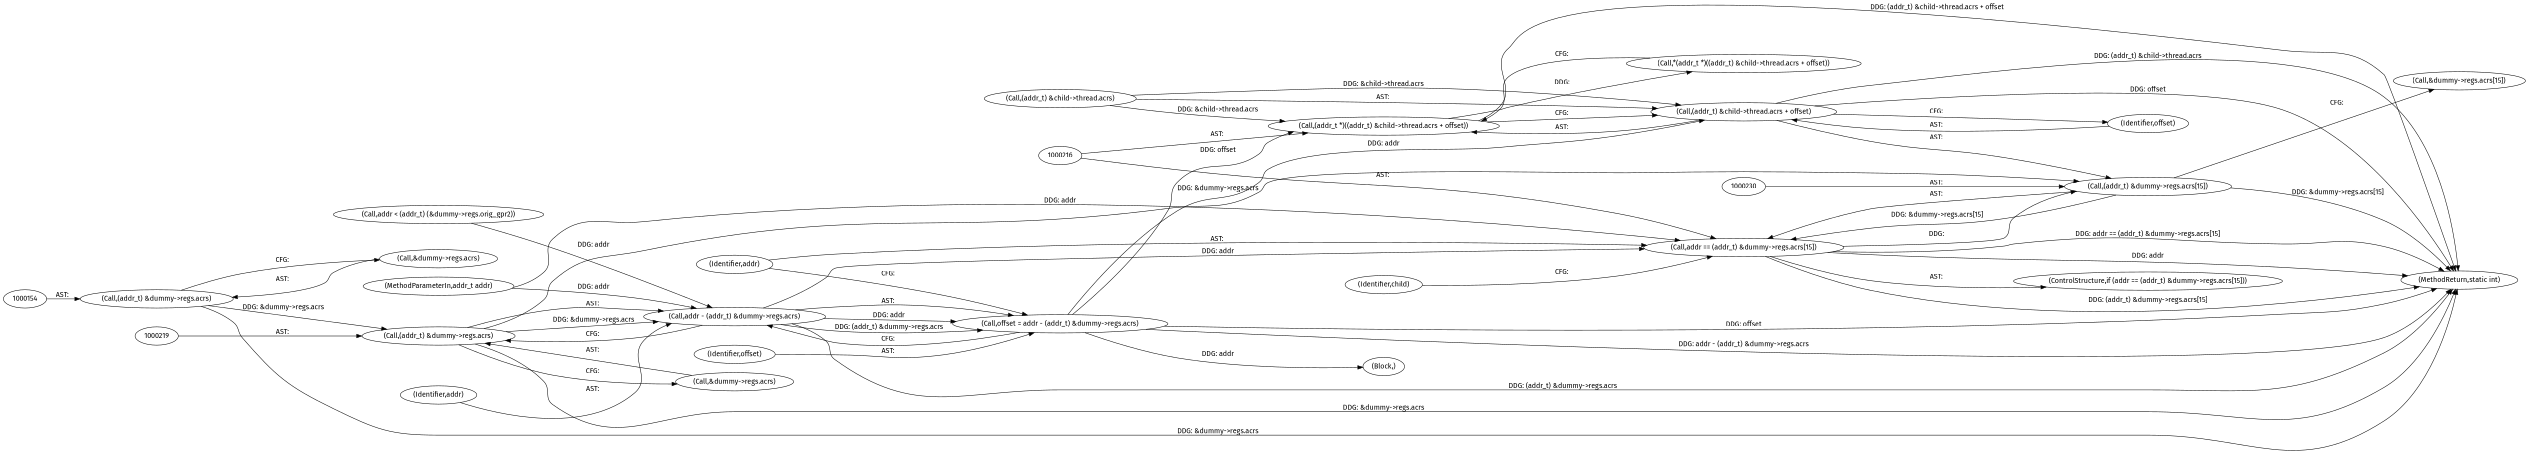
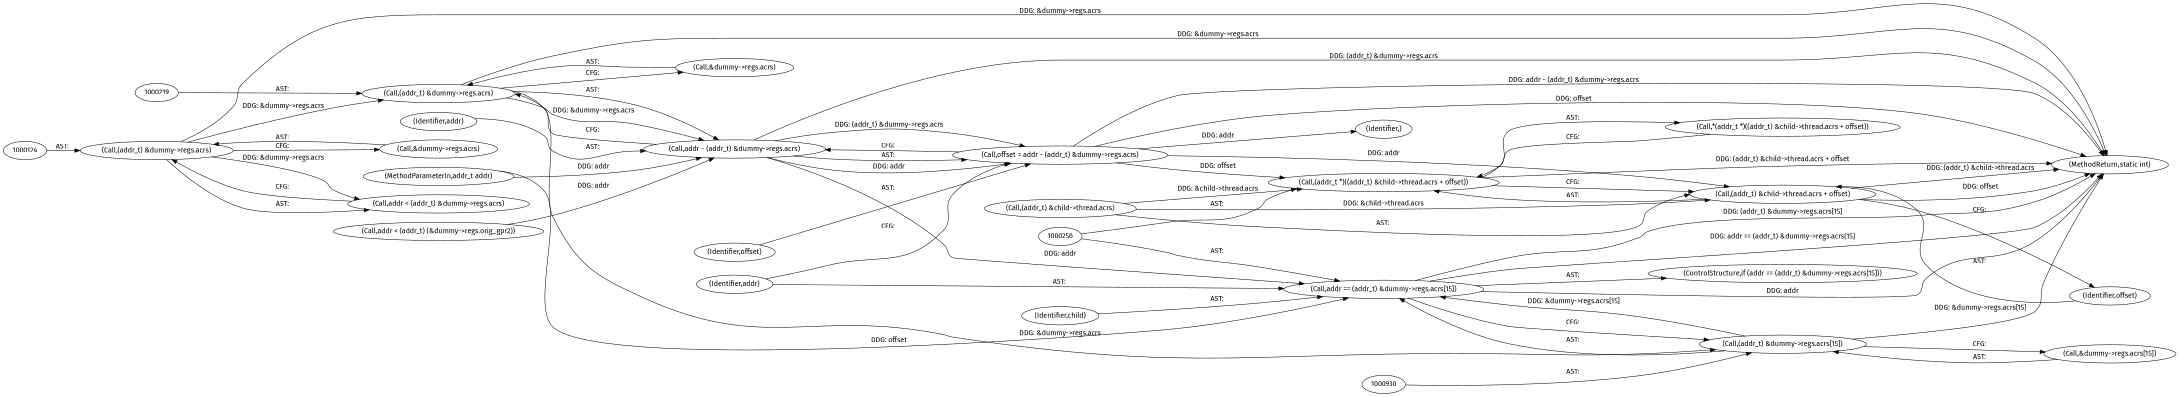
edge "(Call,(addr_t *)((addr_t) &child->thread.acrs + offset))" -> "(Call,*(addr_t *)((addr_t) &child->thread.acrs + offset))": label "DDG: " -> "AST: "
edge "(Call,(addr_t) &child->thread.acrs + offset)" -> "(Call,(addr_t) &dummy->regs.acrs[15])": now "(Call,&dummy->regs.acrs[15])" -> "(Call,(addr_t) &dummy->regs.acrs[15])"
node "1000216": label "1000216" -> "1000256"
node "1000230": label "1000230" -> "1000930"
edge "(MethodParameterIn,addr_t addr)" -> "(Call,addr == (addr_t) &dummy->regs.acrs[15])": label "DDG: addr" -> "DDG: offset"
node "(Call,addr < (addr_t) &dummy->regs.acrs)": added
edge "(Call,addr == (addr_t) &dummy->regs.acrs[15])" -> "(Call,(addr_t) &dummy->regs.acrs[15])": label "DDG: " -> "CFG: "
edge "(Identifier,child)" -> "(Call,addr == (addr_t) &dummy->regs.acrs[15])": label "CFG: " -> "AST: "
node "1000154": label "1000154" -> "1000124"
node "(Block,)": label "(Block,)" -> "(Identifier,)"
